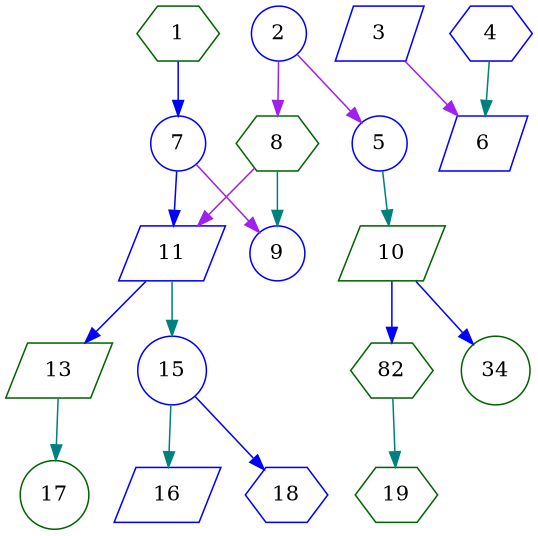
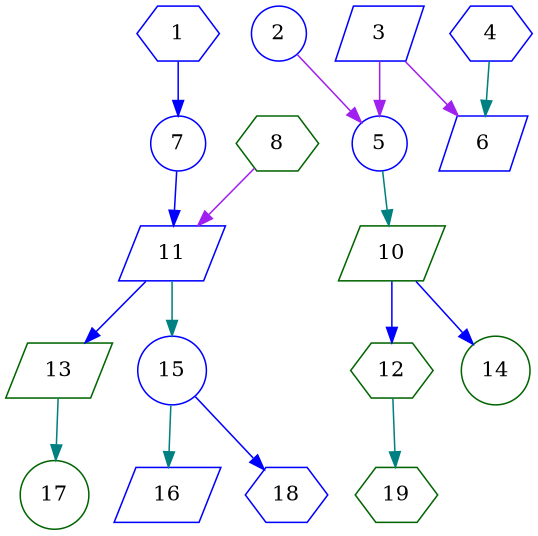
node "1": color darkgreen -> blue
edge "2" -> "8": removed
edge "3" -> "5": added
node "9": removed
node "82": label "82" -> "12"
node "34": label "34" -> "14"
